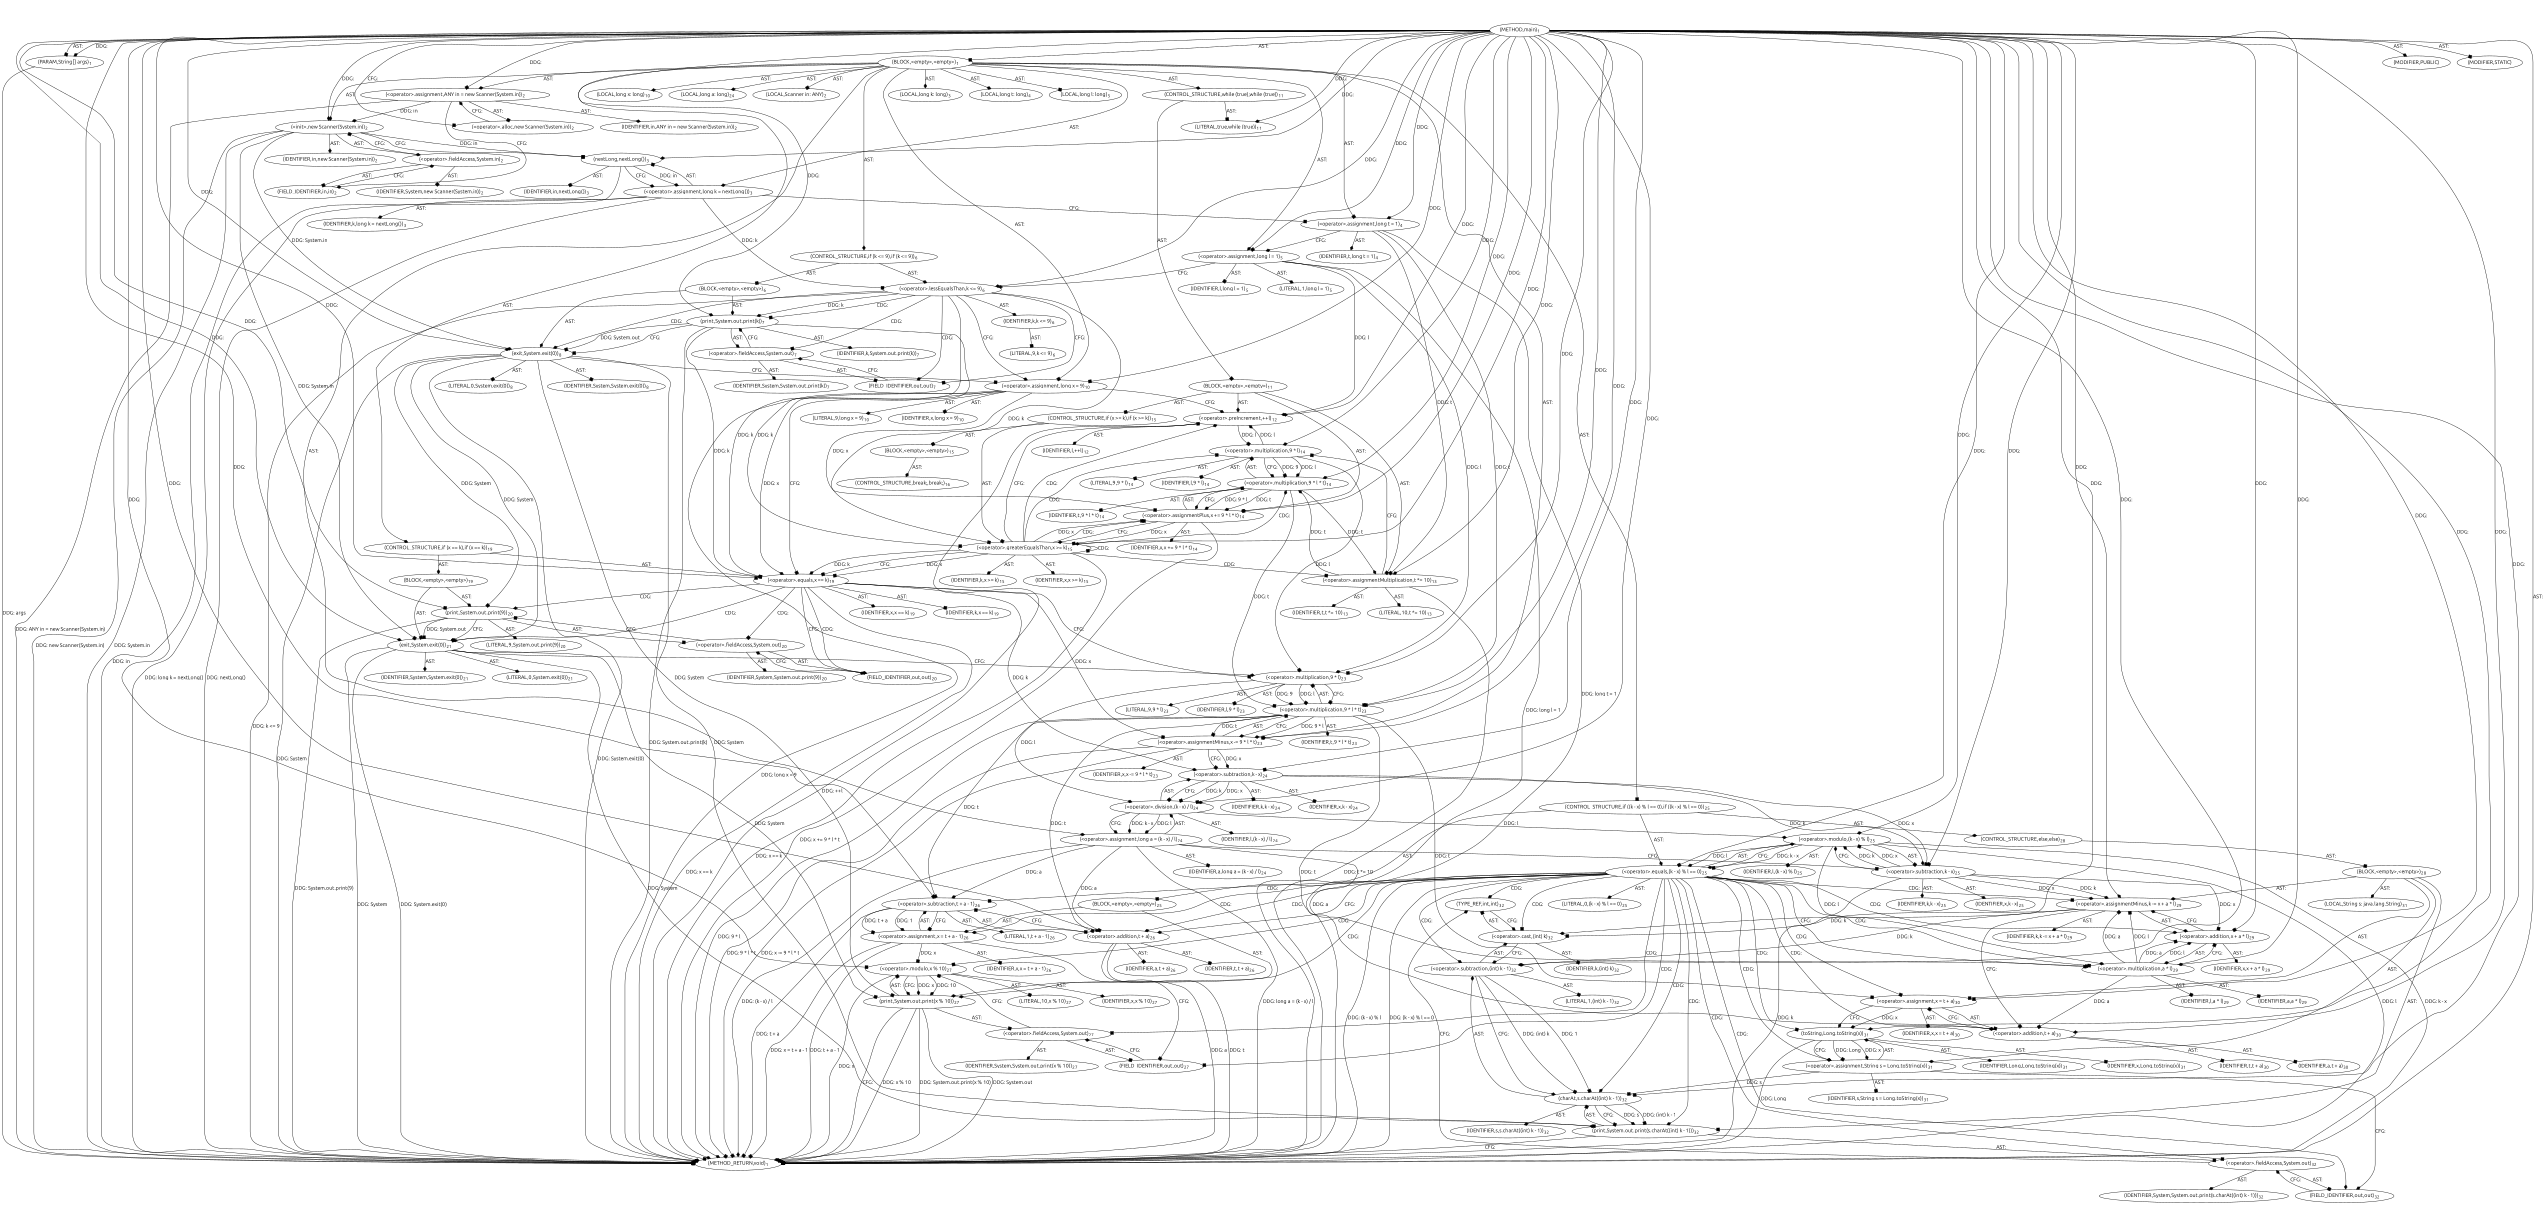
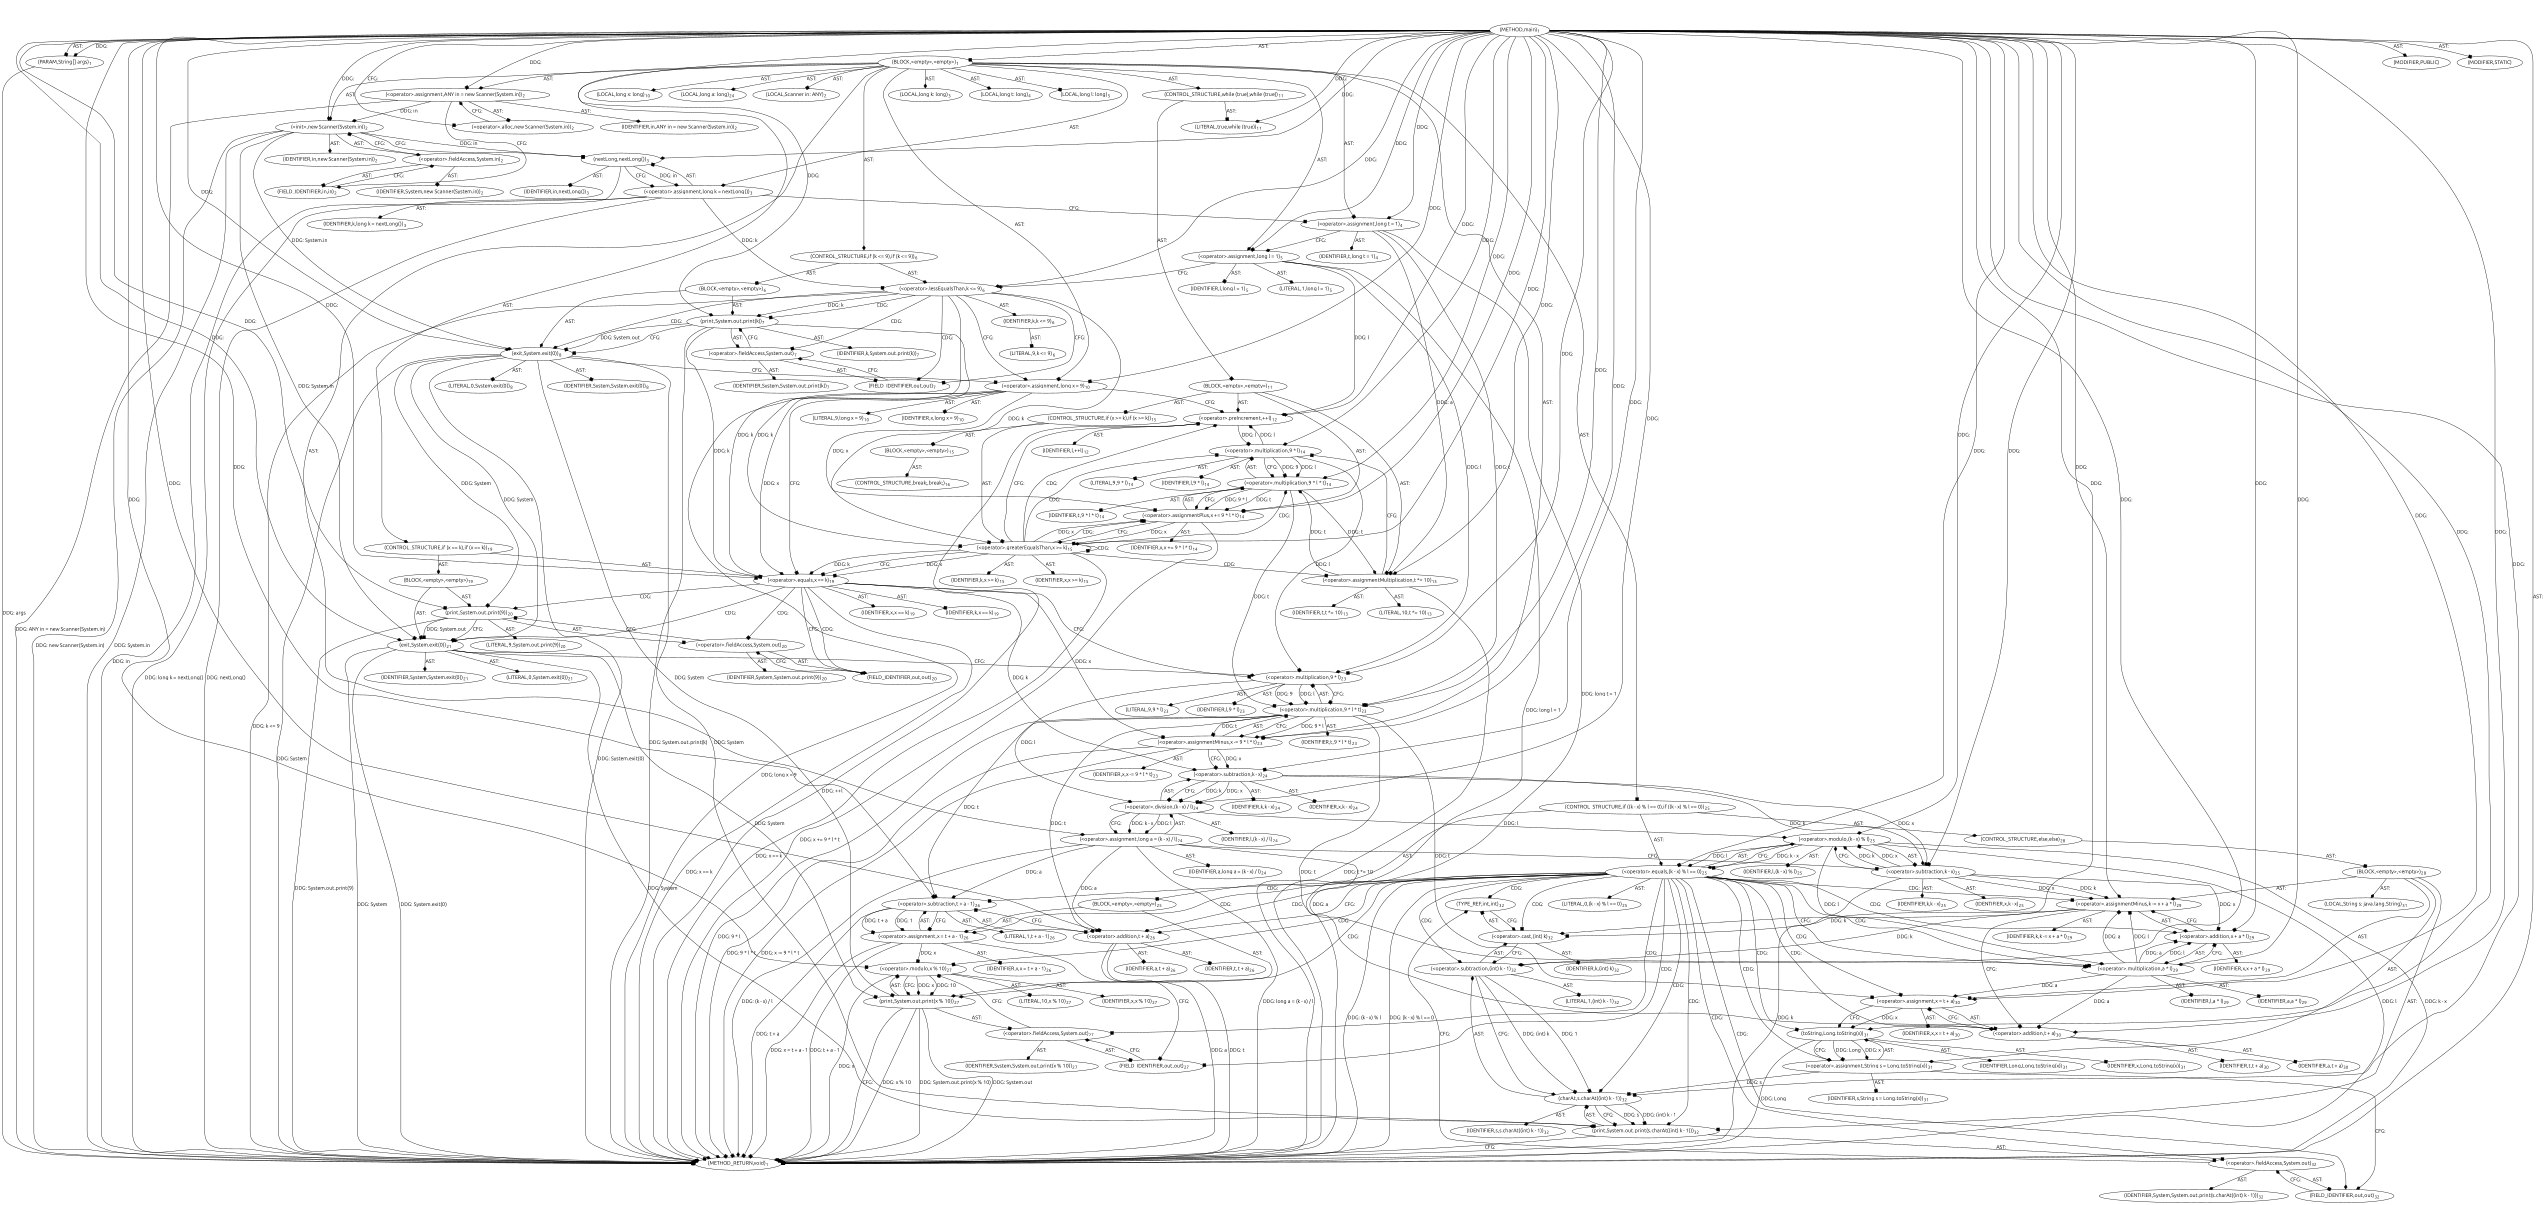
edge "(METHOD,main)" -> "(<operator>.assignment,x = t + a)": arrowhead box -> diamond
edge "(<operator>.assignment,long t = 1)" -> "(<operator>.assignmentMultiplication,t *= 10)": label "DDG: t" -> "DDG: a"
edge "(<operator>.multiplication,a * l)" -> "(<operator>.assignment,x = t + a)": added, label "DDG: a"
